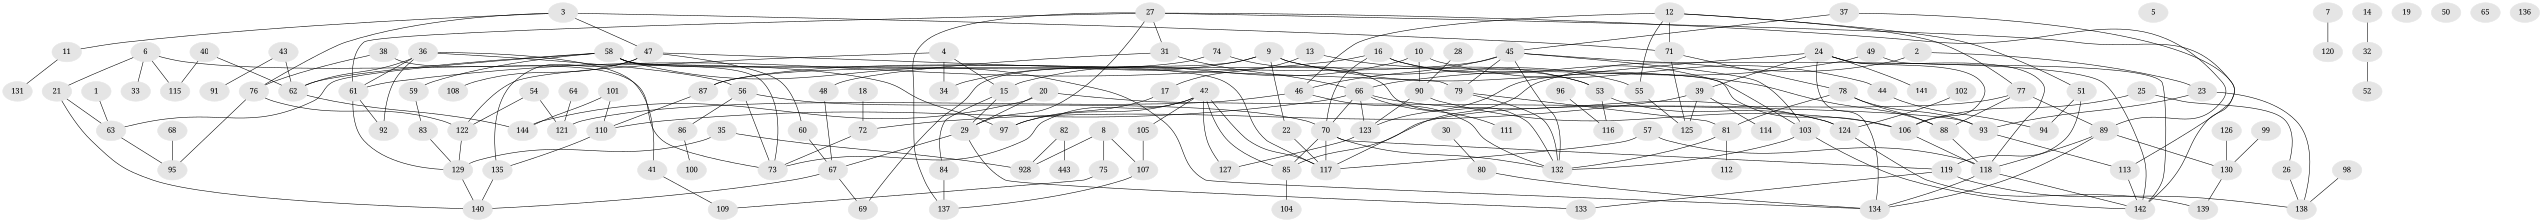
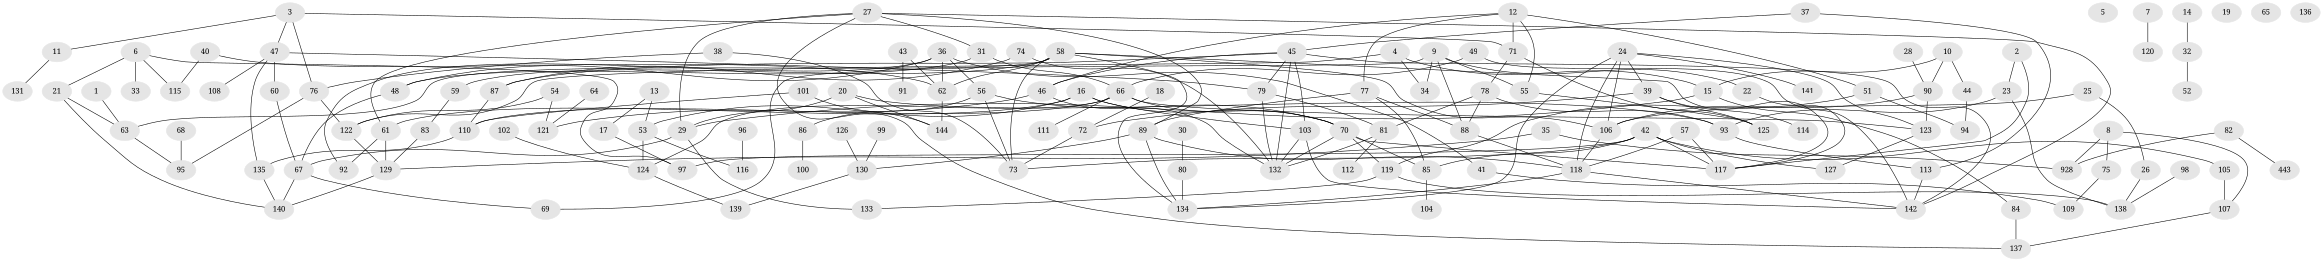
node "50": removed
edge "36" -- "61": now "36" -- "48"
